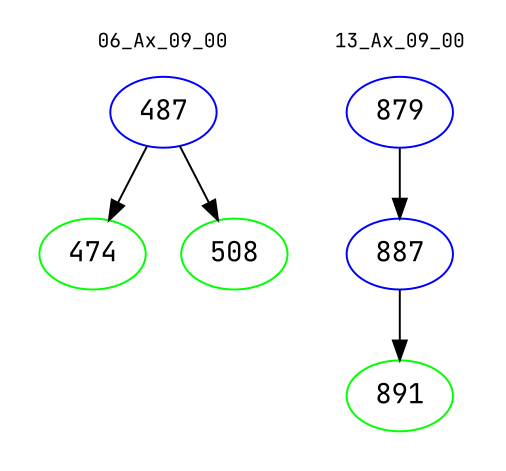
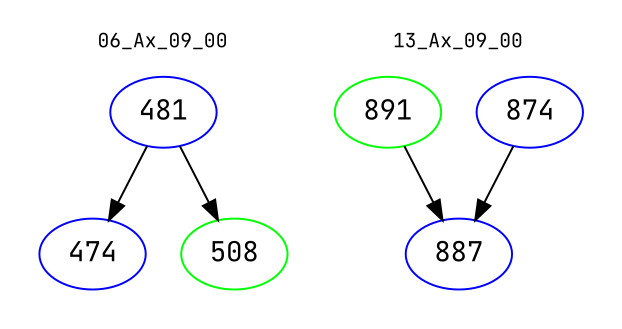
node "487": label "487" -> "481"
node "879": label "879" -> "874"
node "474": color green -> blue
edge "887" -> "891": reversed
